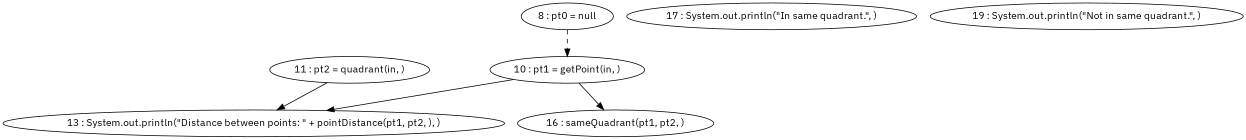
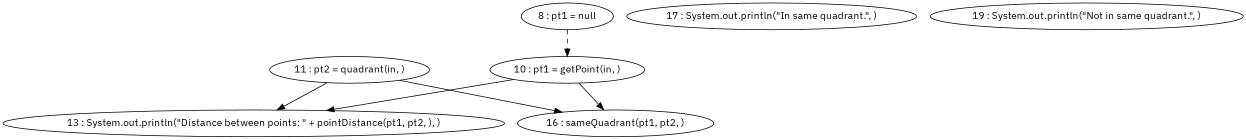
node "8 : pt0 = null": label "8 : pt0 = null" -> "8 : pt1 = null"
edge "11 : pt2 = quadrant(in, )" -> "16 : sameQuadrant(pt1, pt2, )": added
